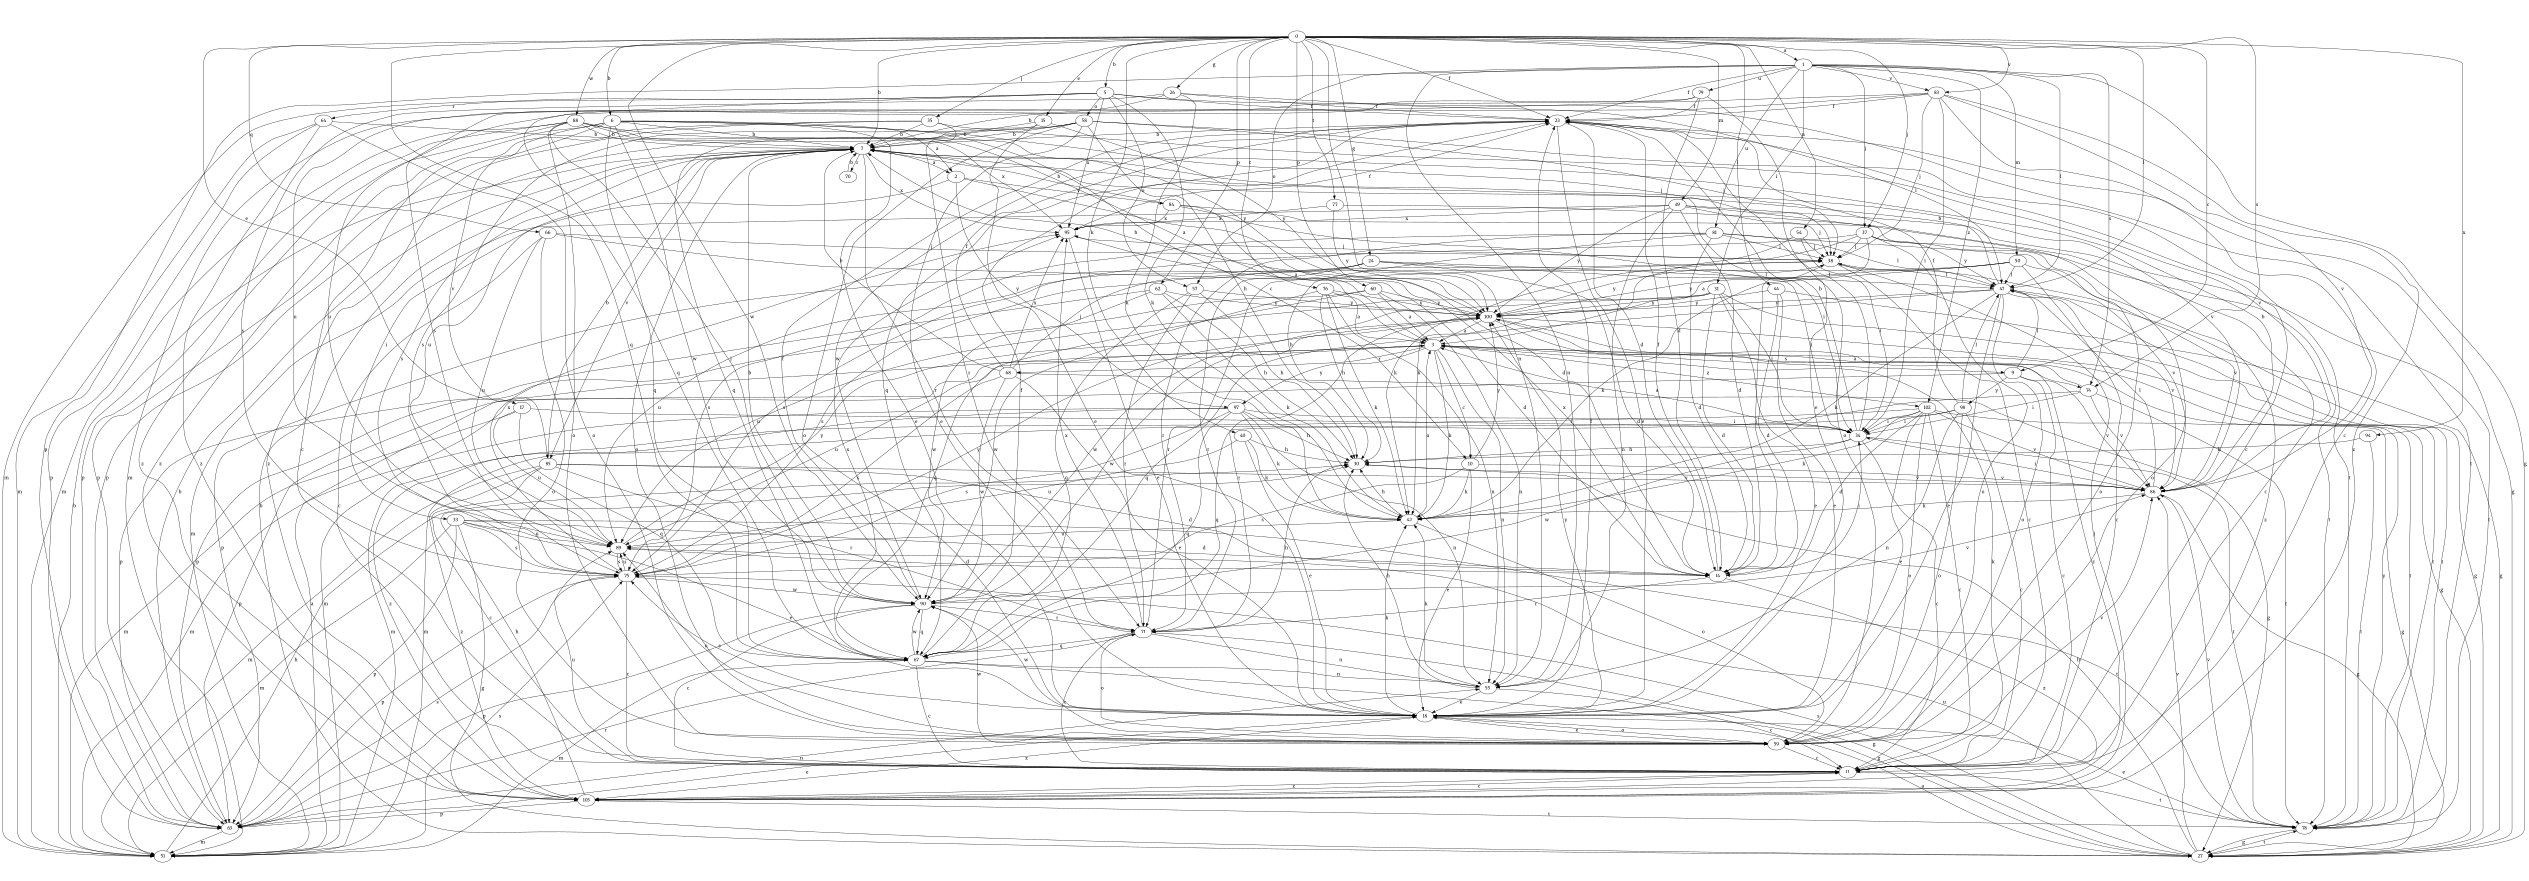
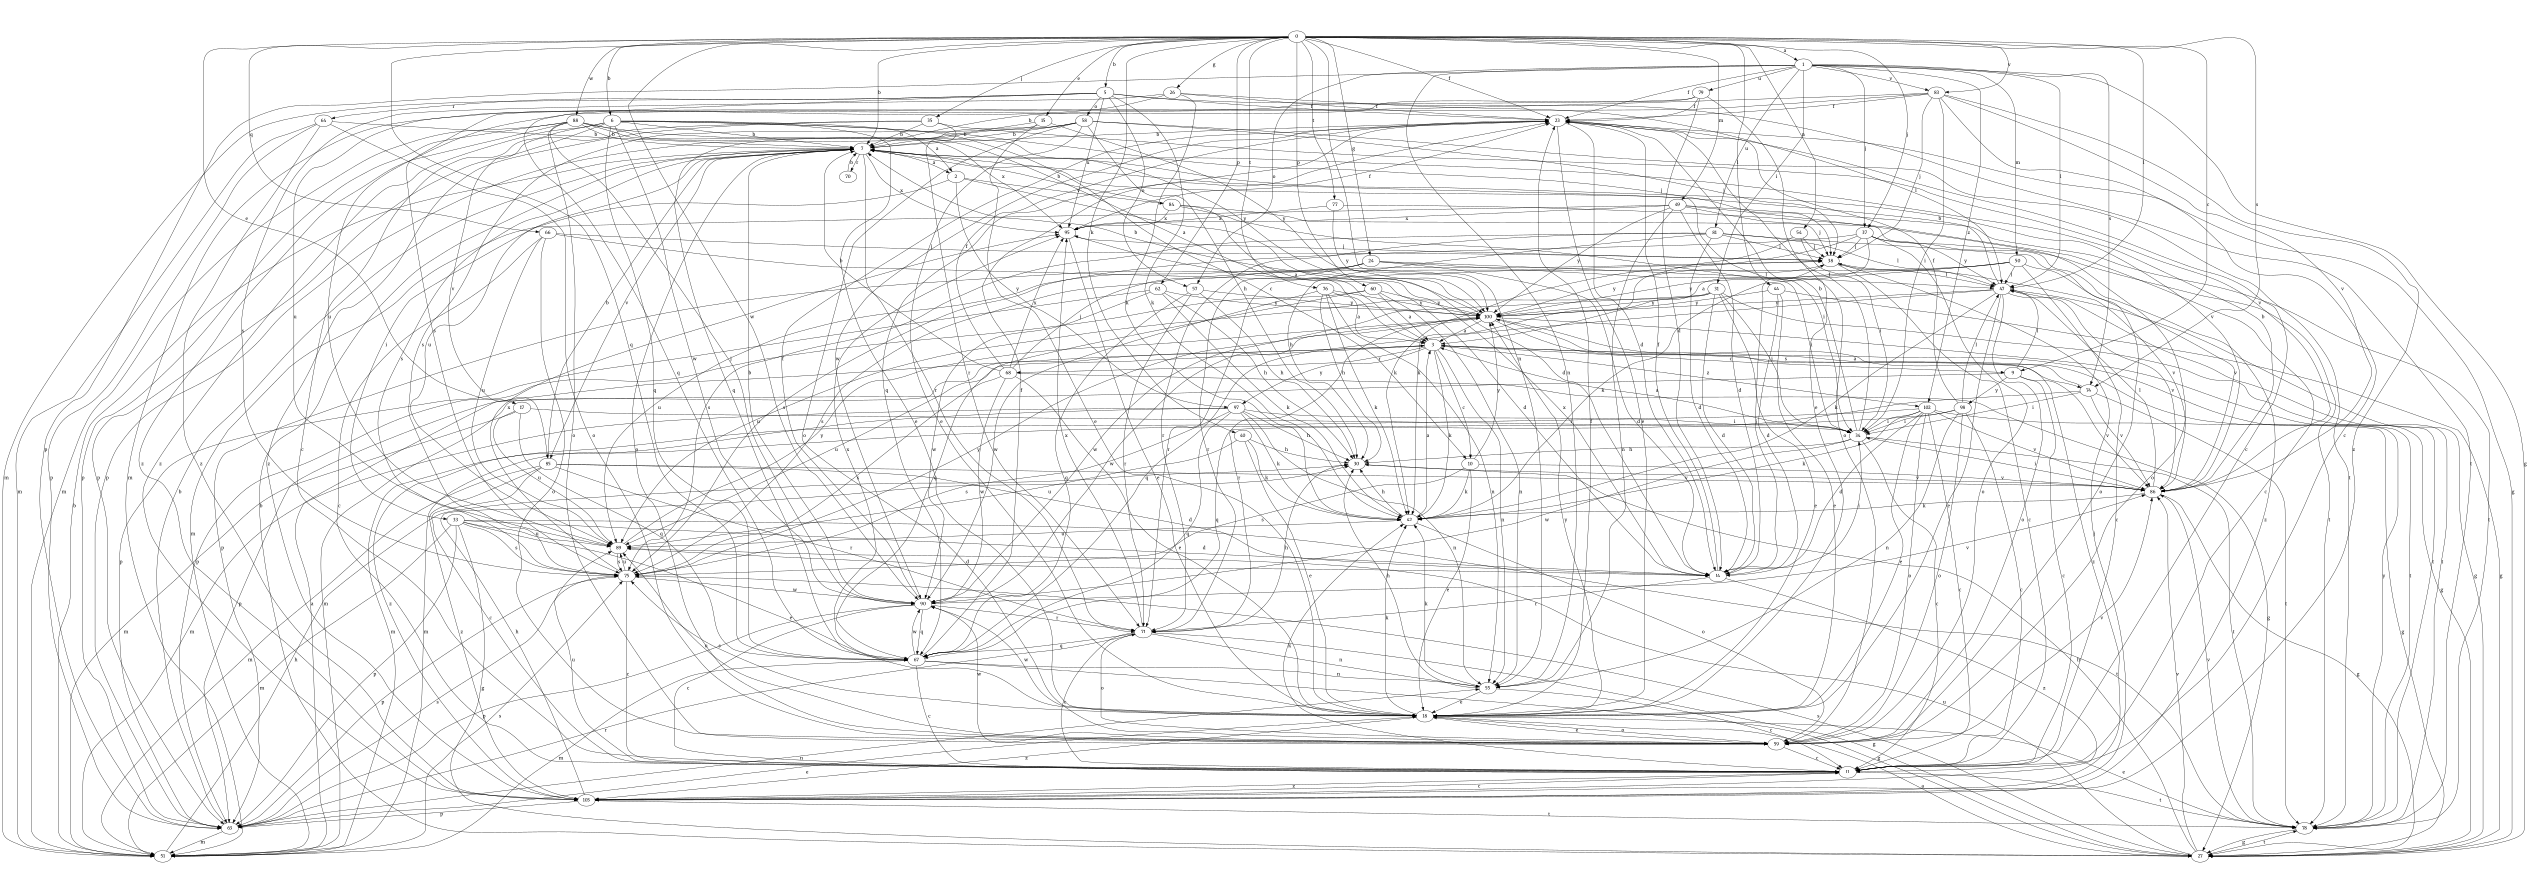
edge "11" -> "3": now "11" -> "42"
node "94": removed
